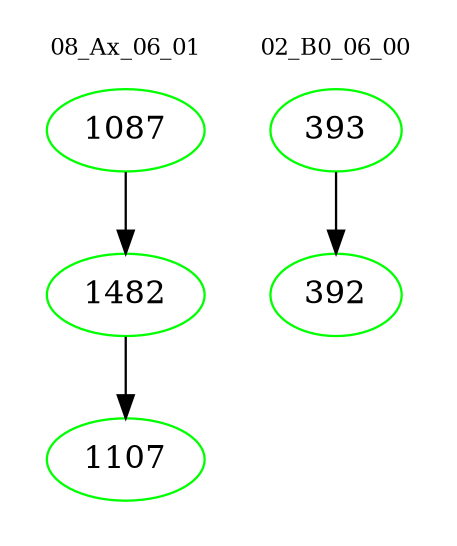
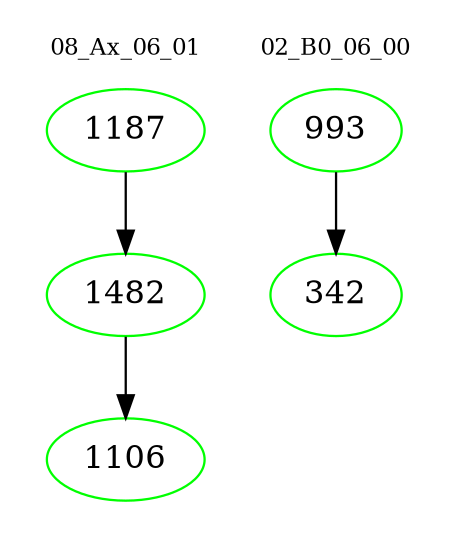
node "1087": label "1087" -> "1187"
node "393": label "393" -> "993"
node "392": label "392" -> "342"
node "1107": label "1107" -> "1106"
